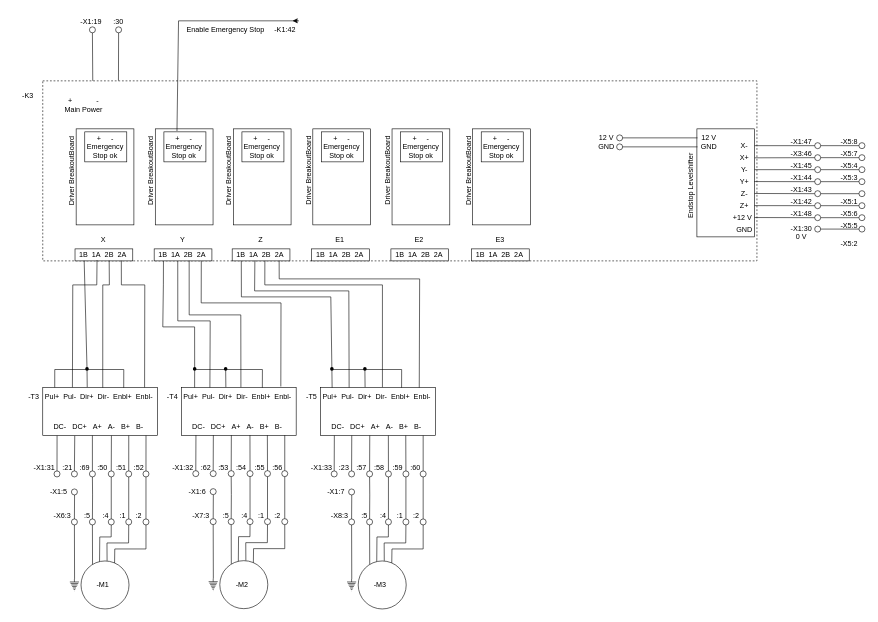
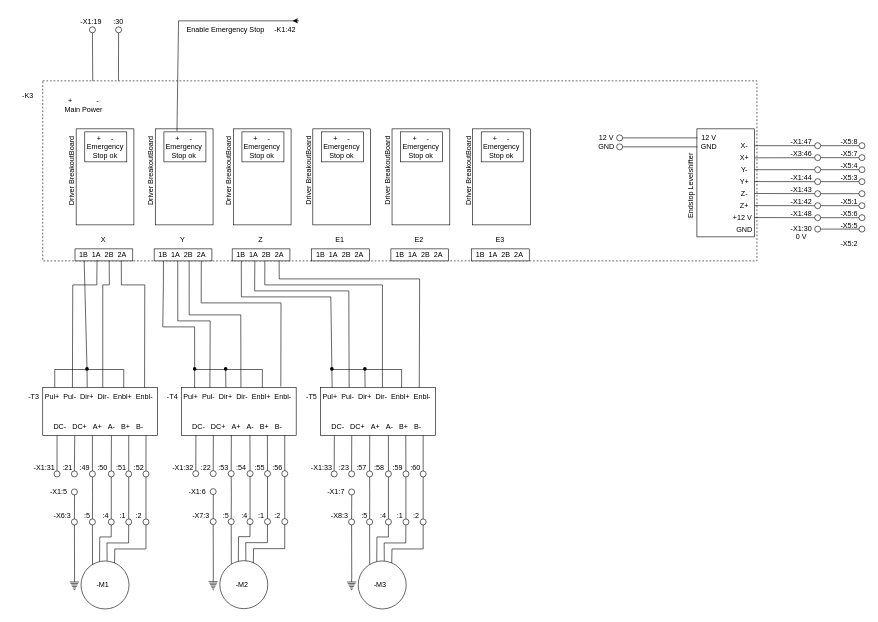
node "-X1:45": removed
node ":69": label ":69" -> ":49"
node ":62": label ":62" -> ":22"
